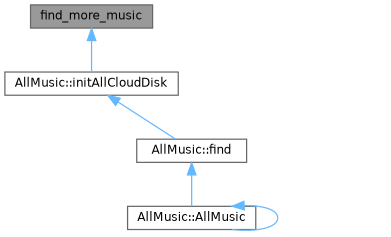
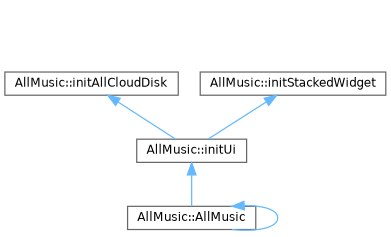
node "find_more_music": removed
node "AllMusic::initStackedWidget": added
node "AllMusic::find": label "AllMusic::find" -> "AllMusic::initUi"
